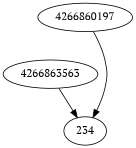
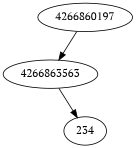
edge "4266860197" -> "234": now "4266860197" -> "4266863563"
